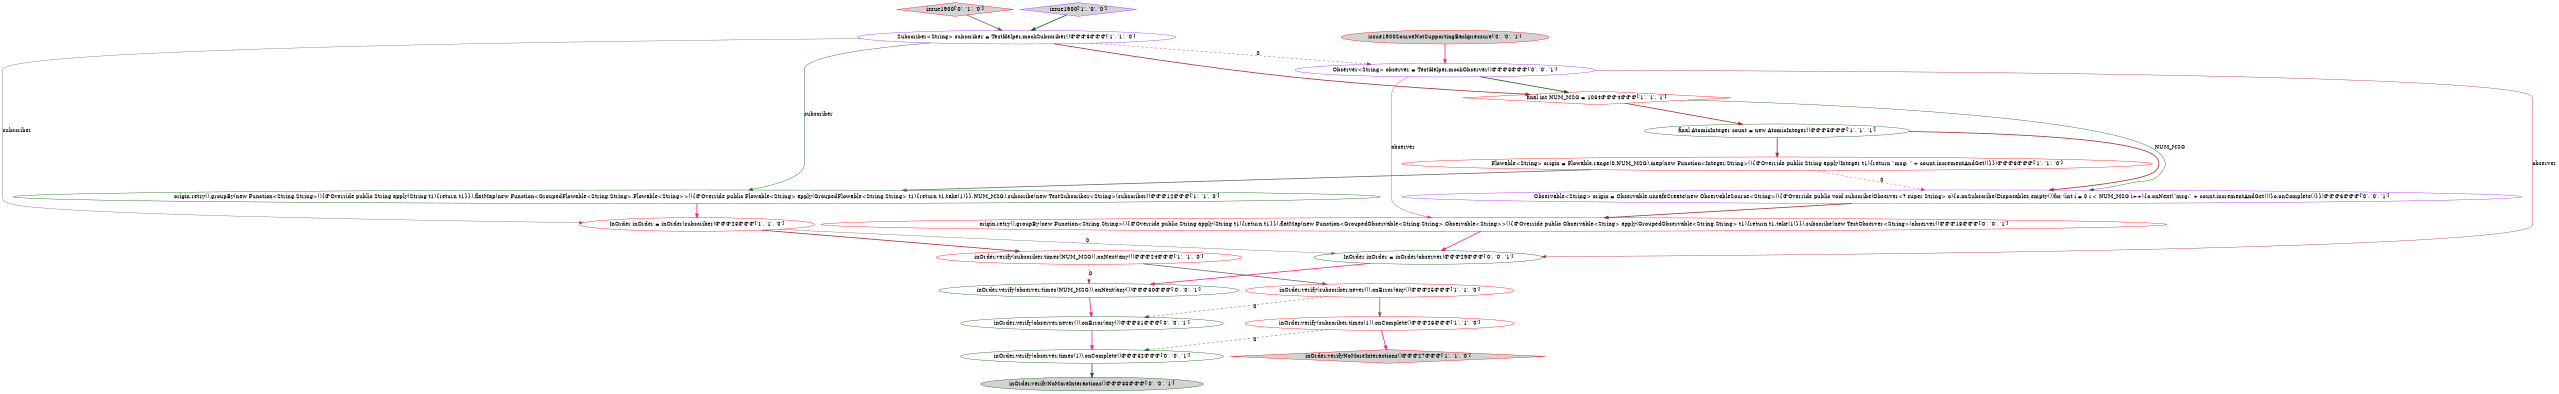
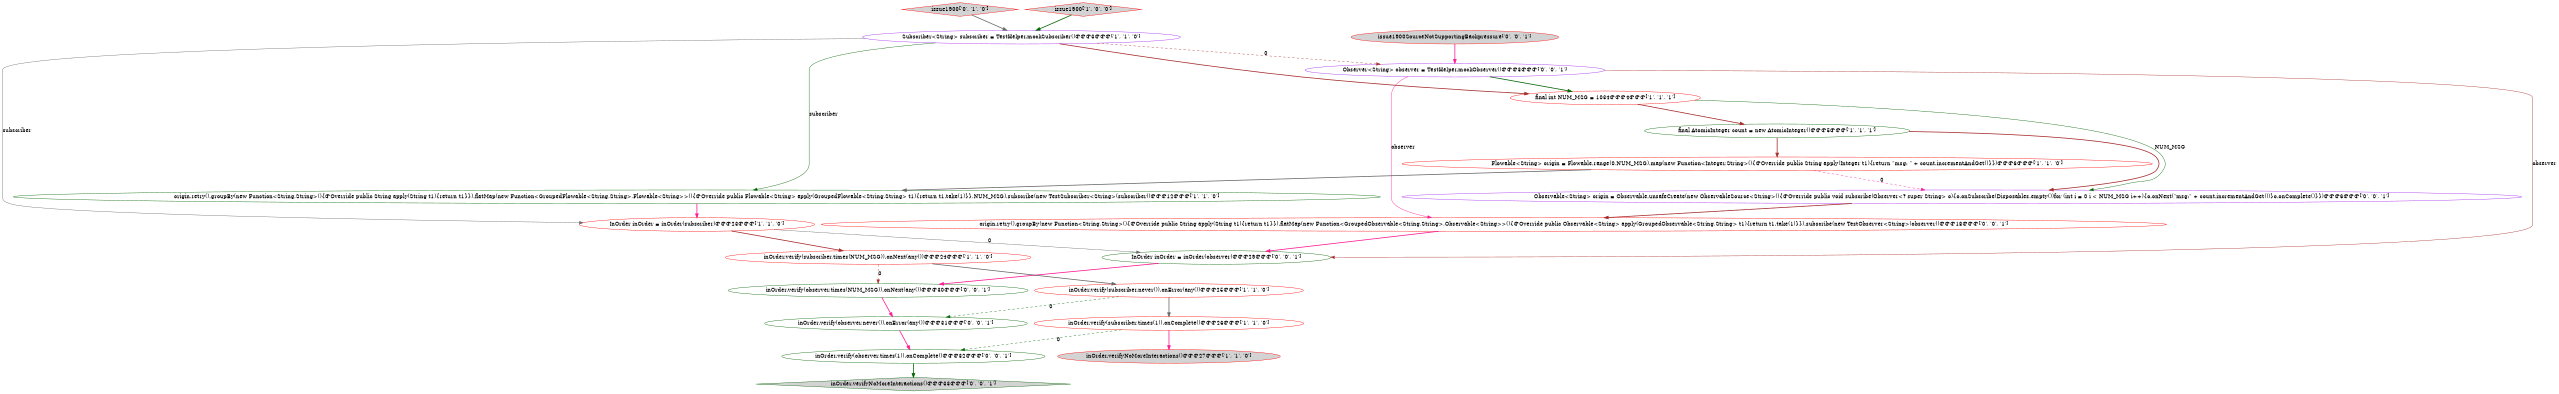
node "issue1900['1', '0', '0']": color purple -> red
node "final int NUM_MSG = 1034@@@4@@@['1', '1', '1']": shape diamond -> ellipse
node "inOrder.verifyNoMoreInteractions()@@@27@@@['1', '1', '0']": shape diamond -> ellipse
node "inOrder.verifyNoMoreInteractions()@@@33@@@['0', '0', '1']": shape ellipse -> diamond
